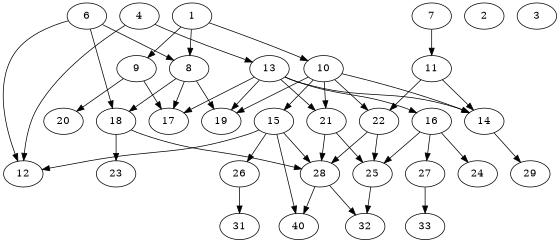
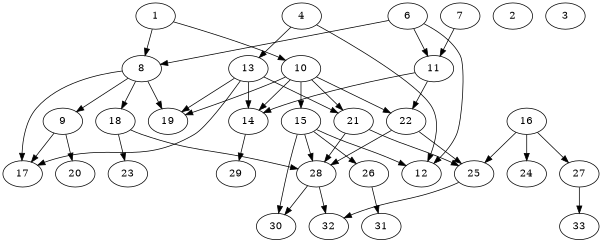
edge "1" -> "9": now "8" -> "9"
edge "6" -> "18": now "6" -> "11"
edge "13" -> "16": removed
node "40": label "40" -> "30"
